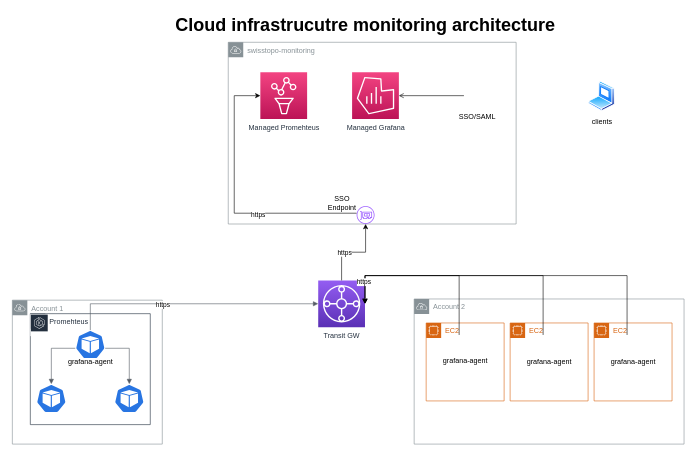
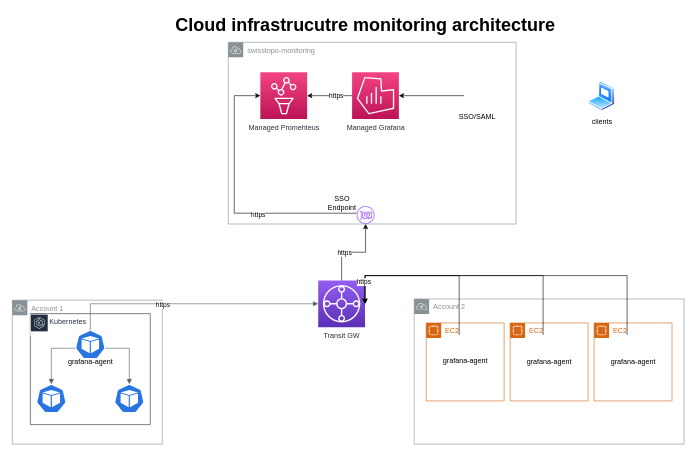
edge "Managed Grafana" -> "Managed Promehteus": added, label "https"
edge "SSO/SAML" -> "Managed Grafana": arrowhead open -> classic
node "Promehteus": label "Promehteus" -> "Kubernetes"
